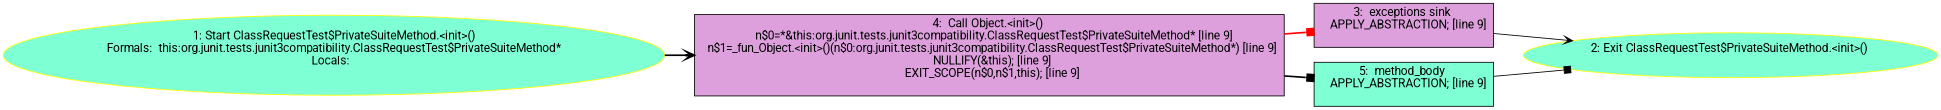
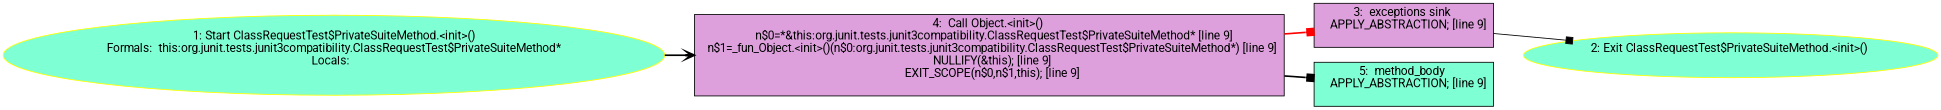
edge "3:  exceptions sink APPLY_ABSTRACTION; [line 9]" -> "2: Exit ClassRequestTest$PrivateSuiteMethod.<init>()": arrowhead vee -> box
edge "5:  method_body APPLY_ABSTRACTION; [line 9]" -> "2: Exit ClassRequestTest$PrivateSuiteMethod.<init>()": removed
